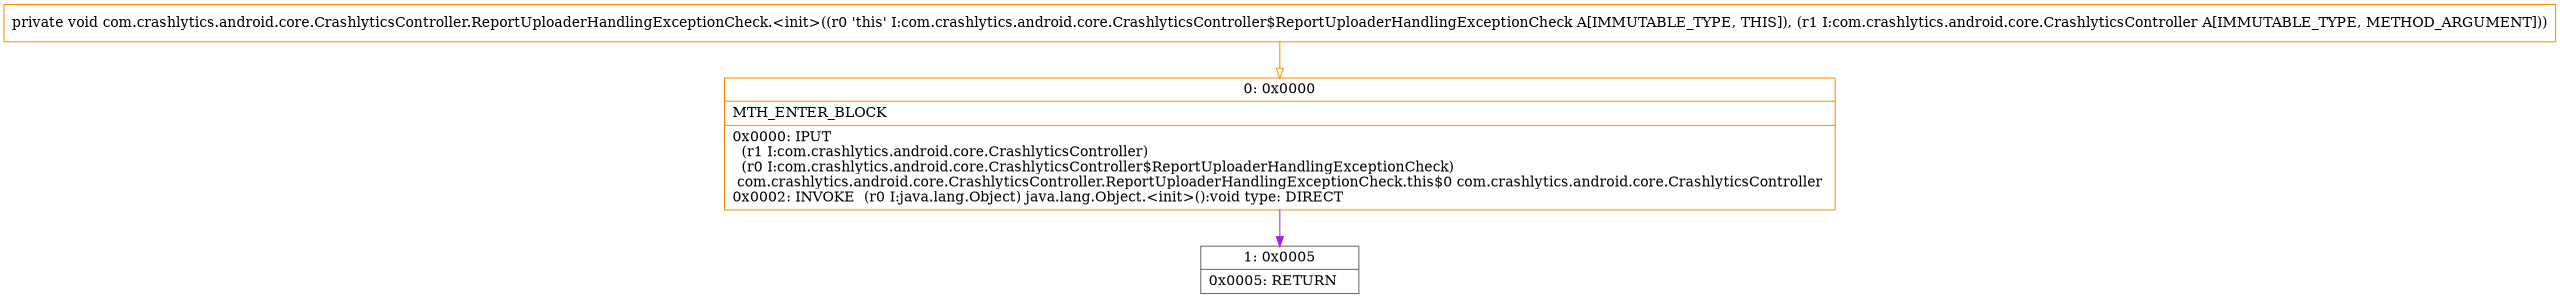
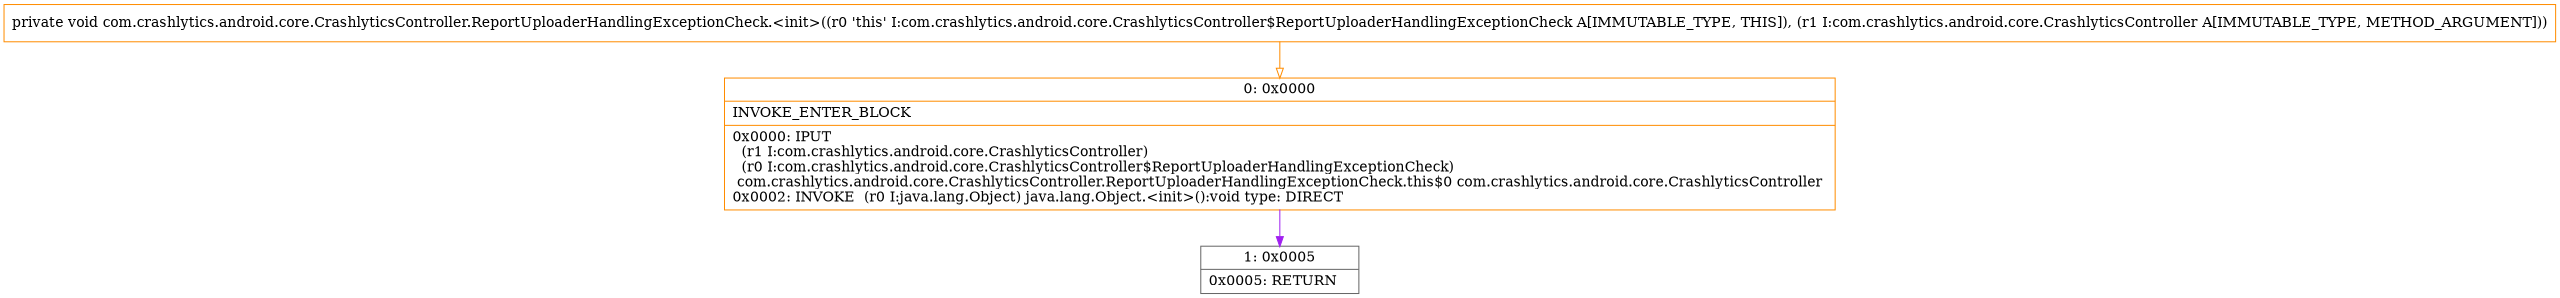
node "0: 0x0000": text "MTH_ENTER_BLOCK" -> "INVOKE_ENTER_BLOCK"
